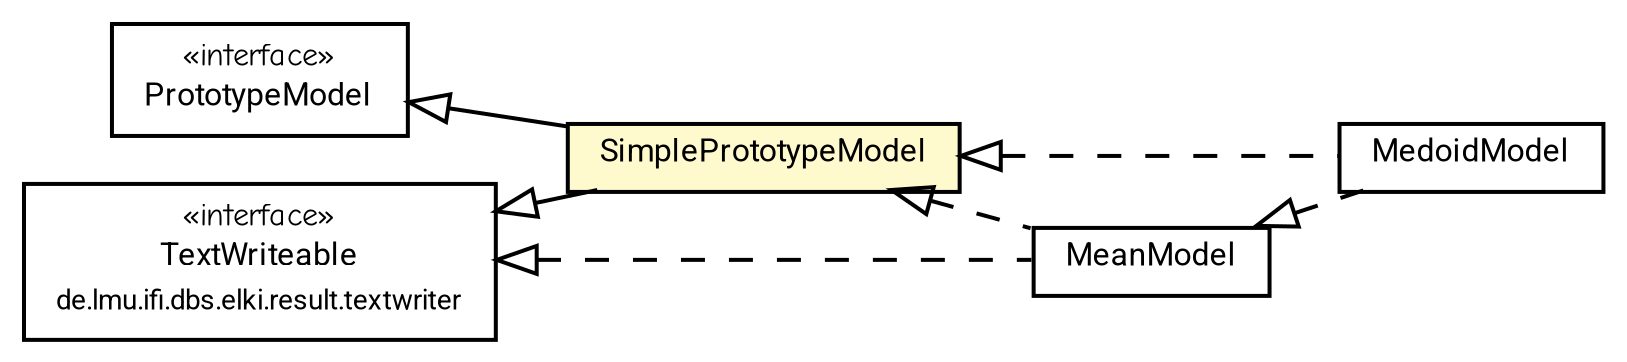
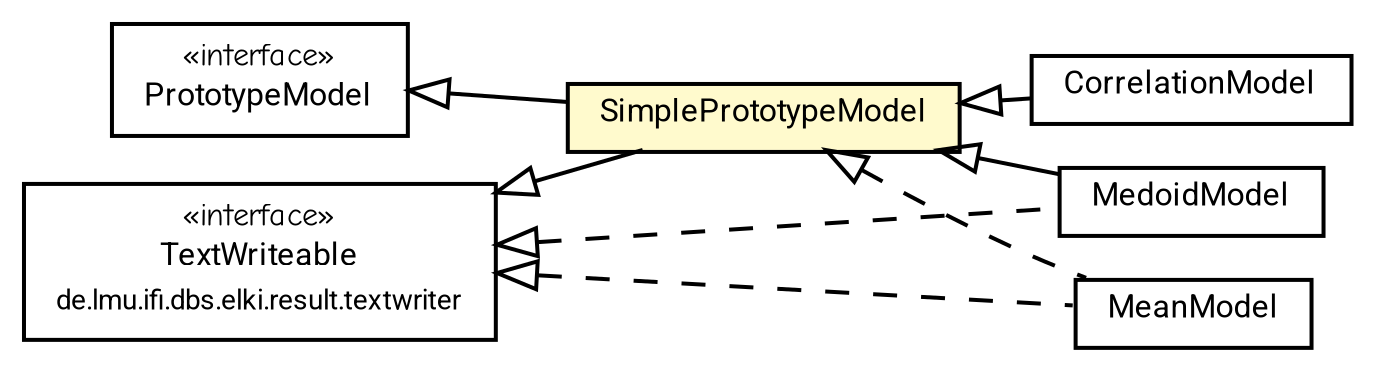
node "CorrelationModel": added
edge "MedoidModel" -> "SimplePrototypeModel": style dashed -> solid
edge "MedoidModel" -> "MeanModel": now "MedoidModel" -> "TextWriteable"
